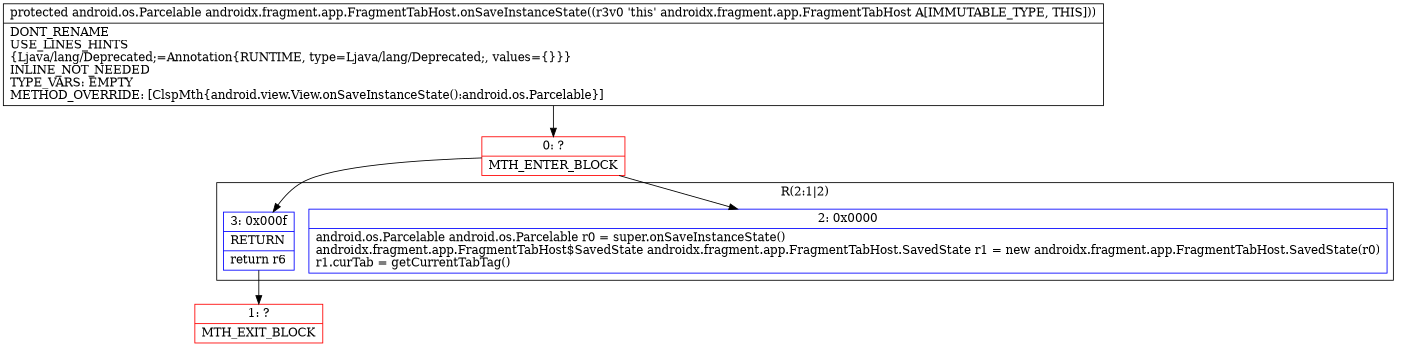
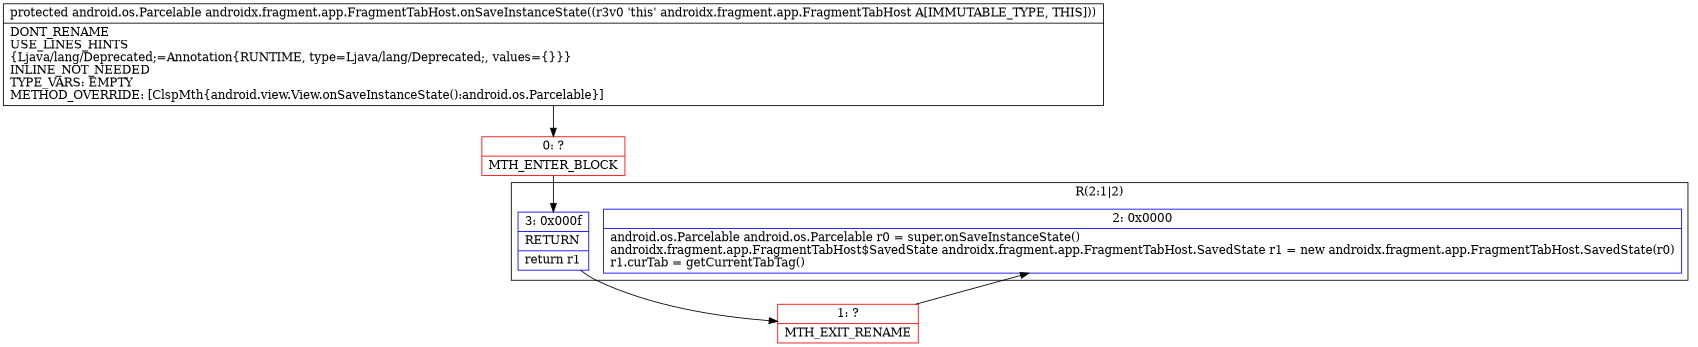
edge "0: ?" -> "2: 0x0000": now "1: ?" -> "2: 0x0000"
node "3: 0x000f": text "return r6" -> "return r1"
node "1: ?": text "MTH_EXIT_BLOCK" -> "MTH_EXIT_RENAME"
